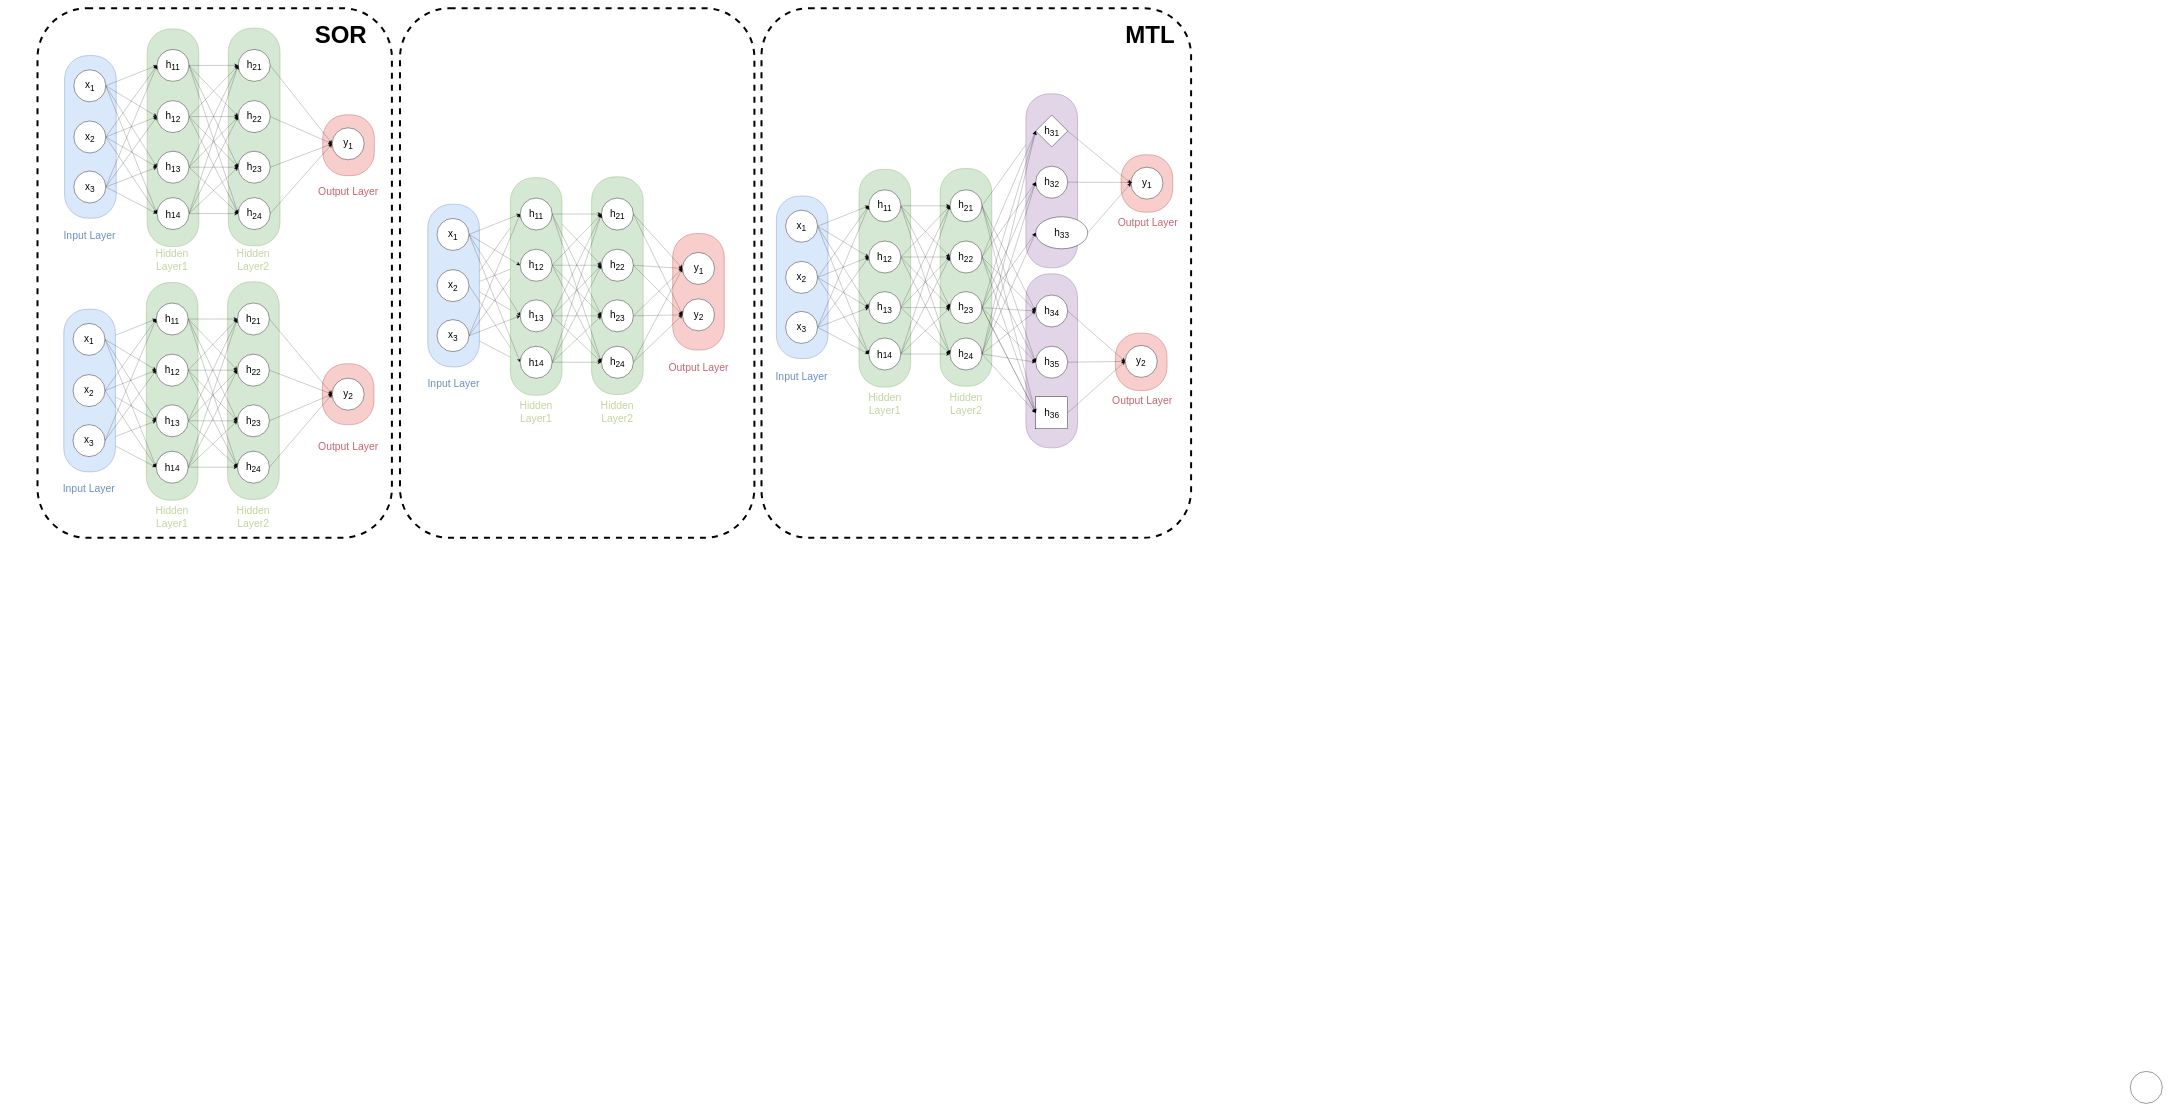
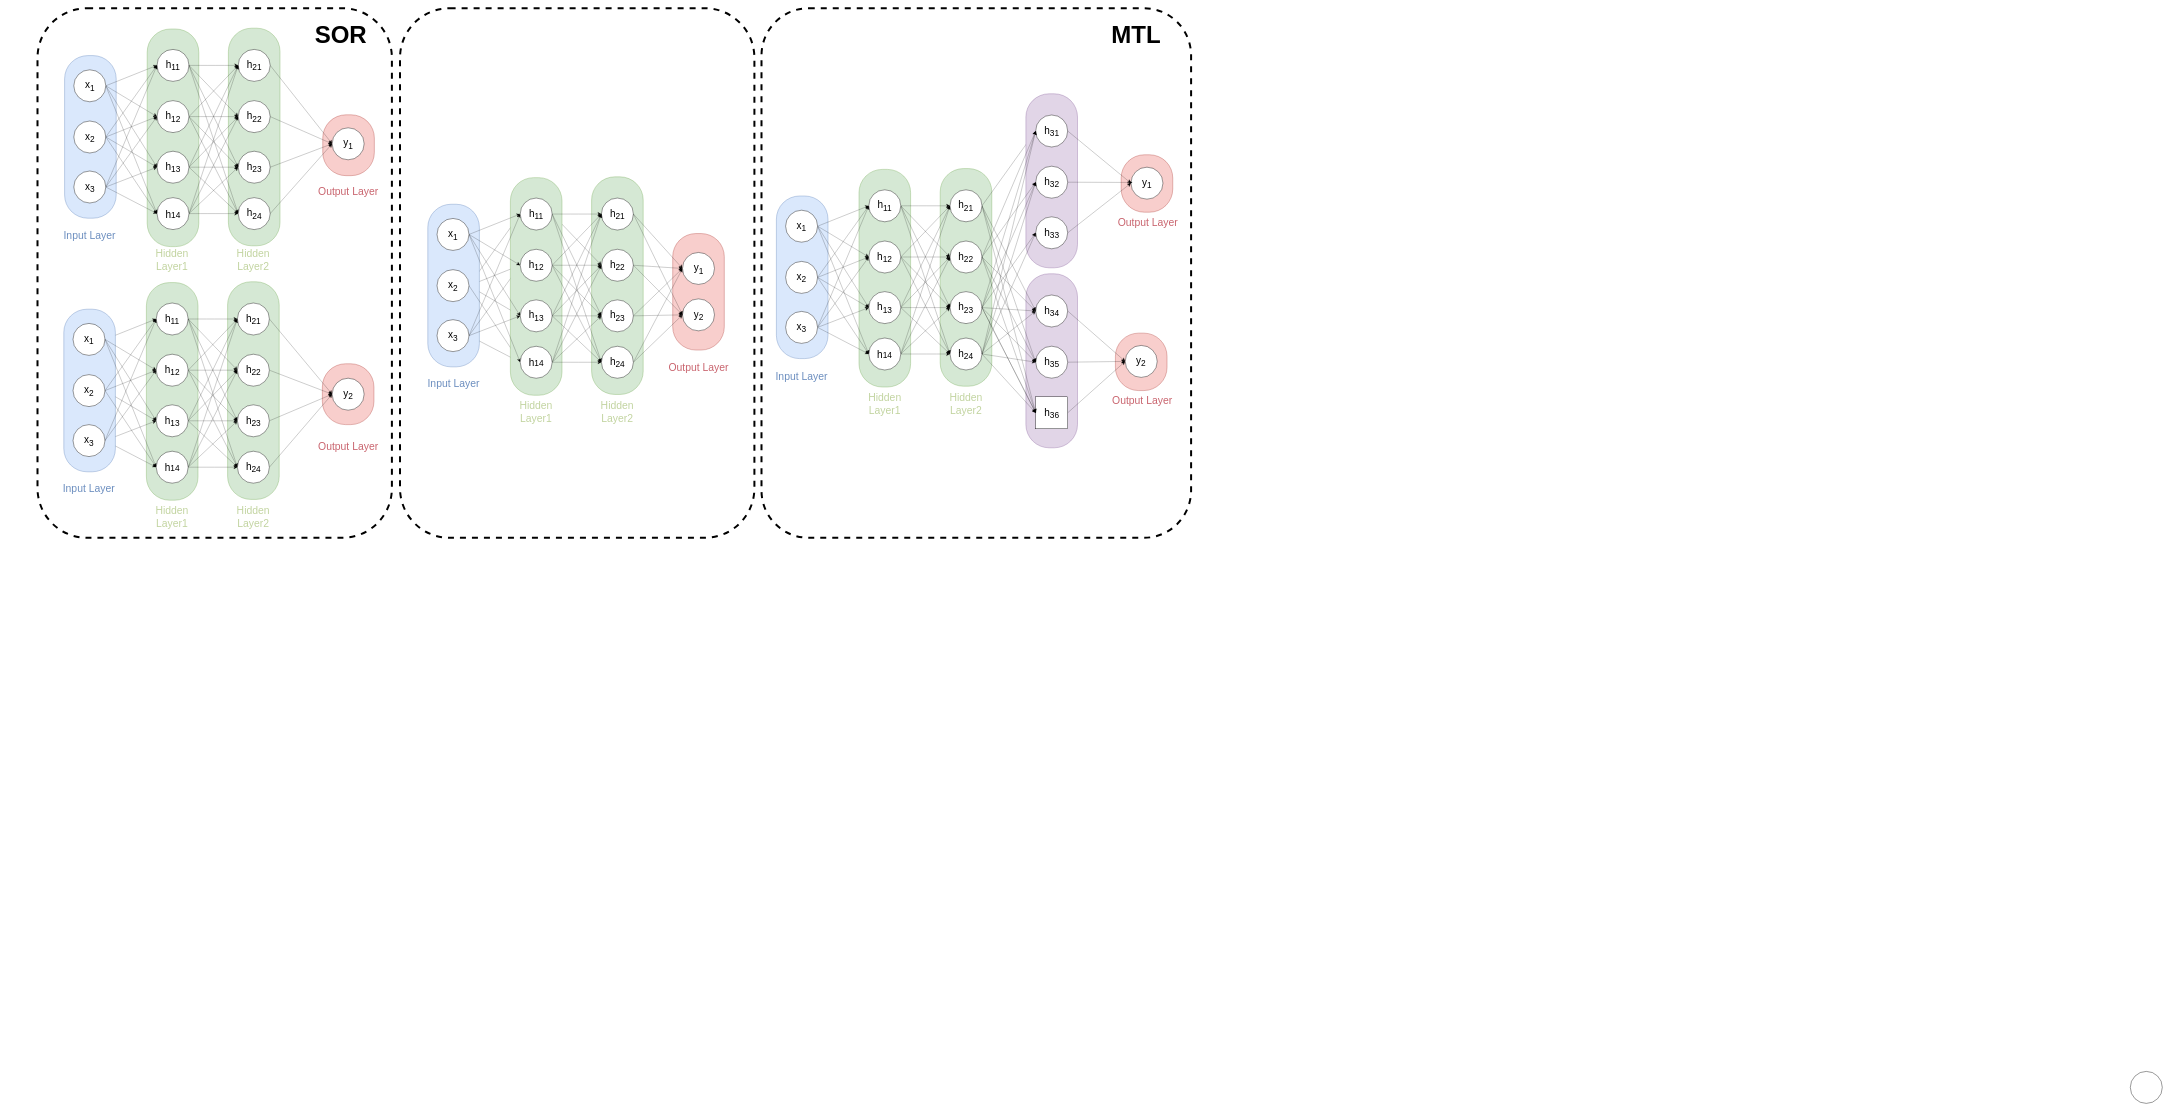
node "MTL": moved (1150, 35) -> (1136, 35)
node "h31": shape diamond -> ellipse
node "h33": size 52x32 -> 32x32
